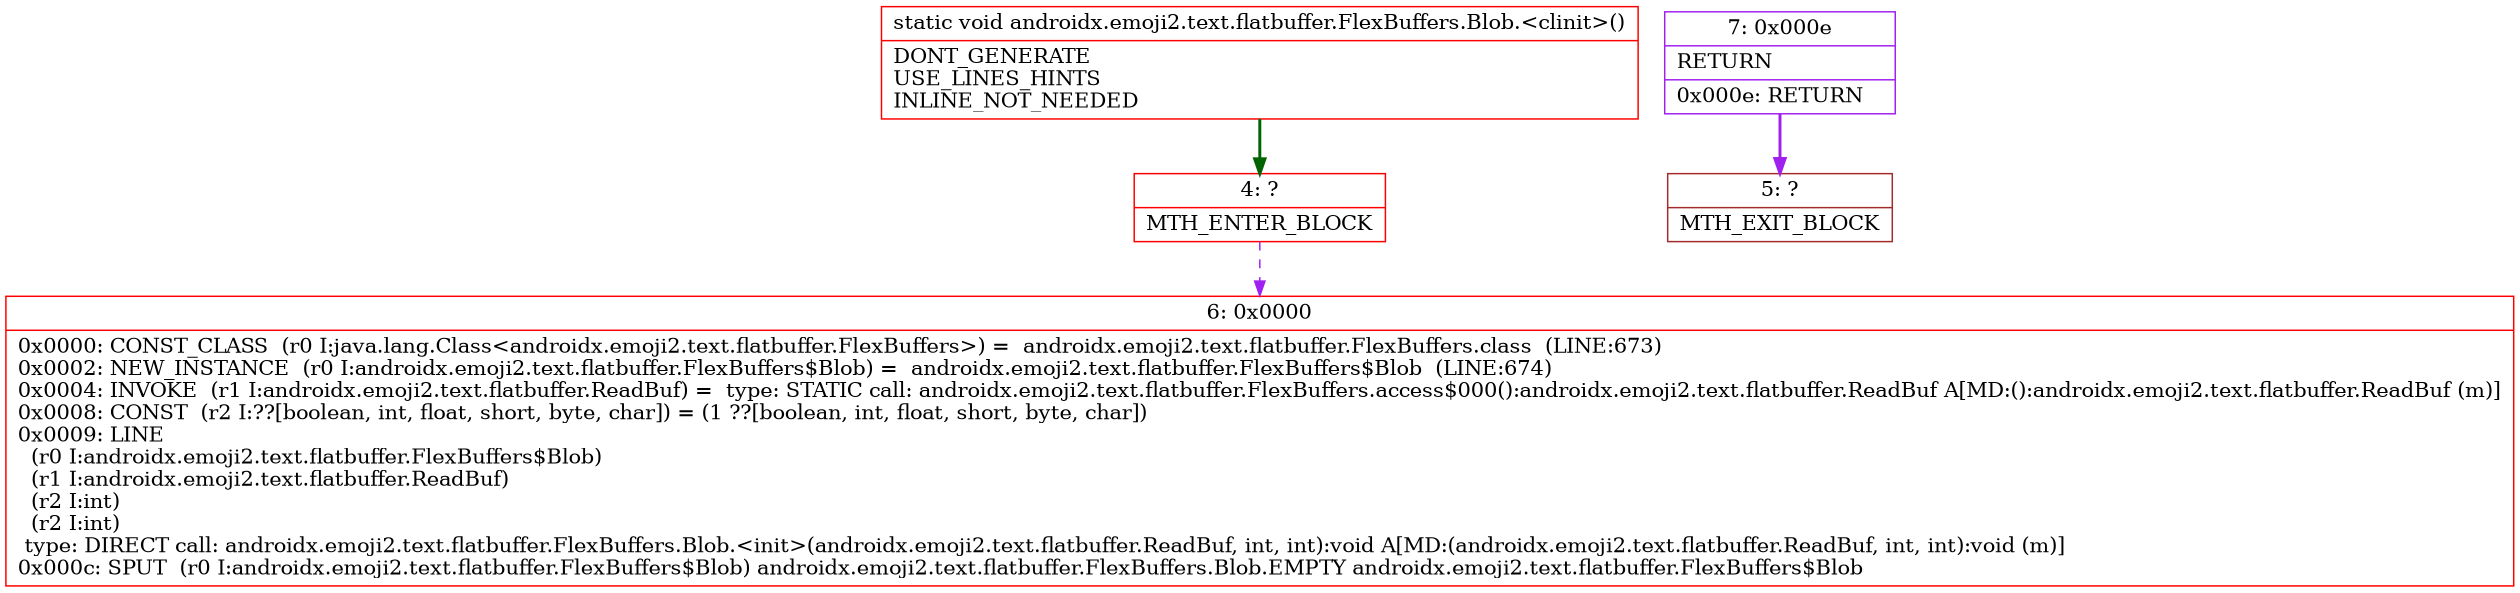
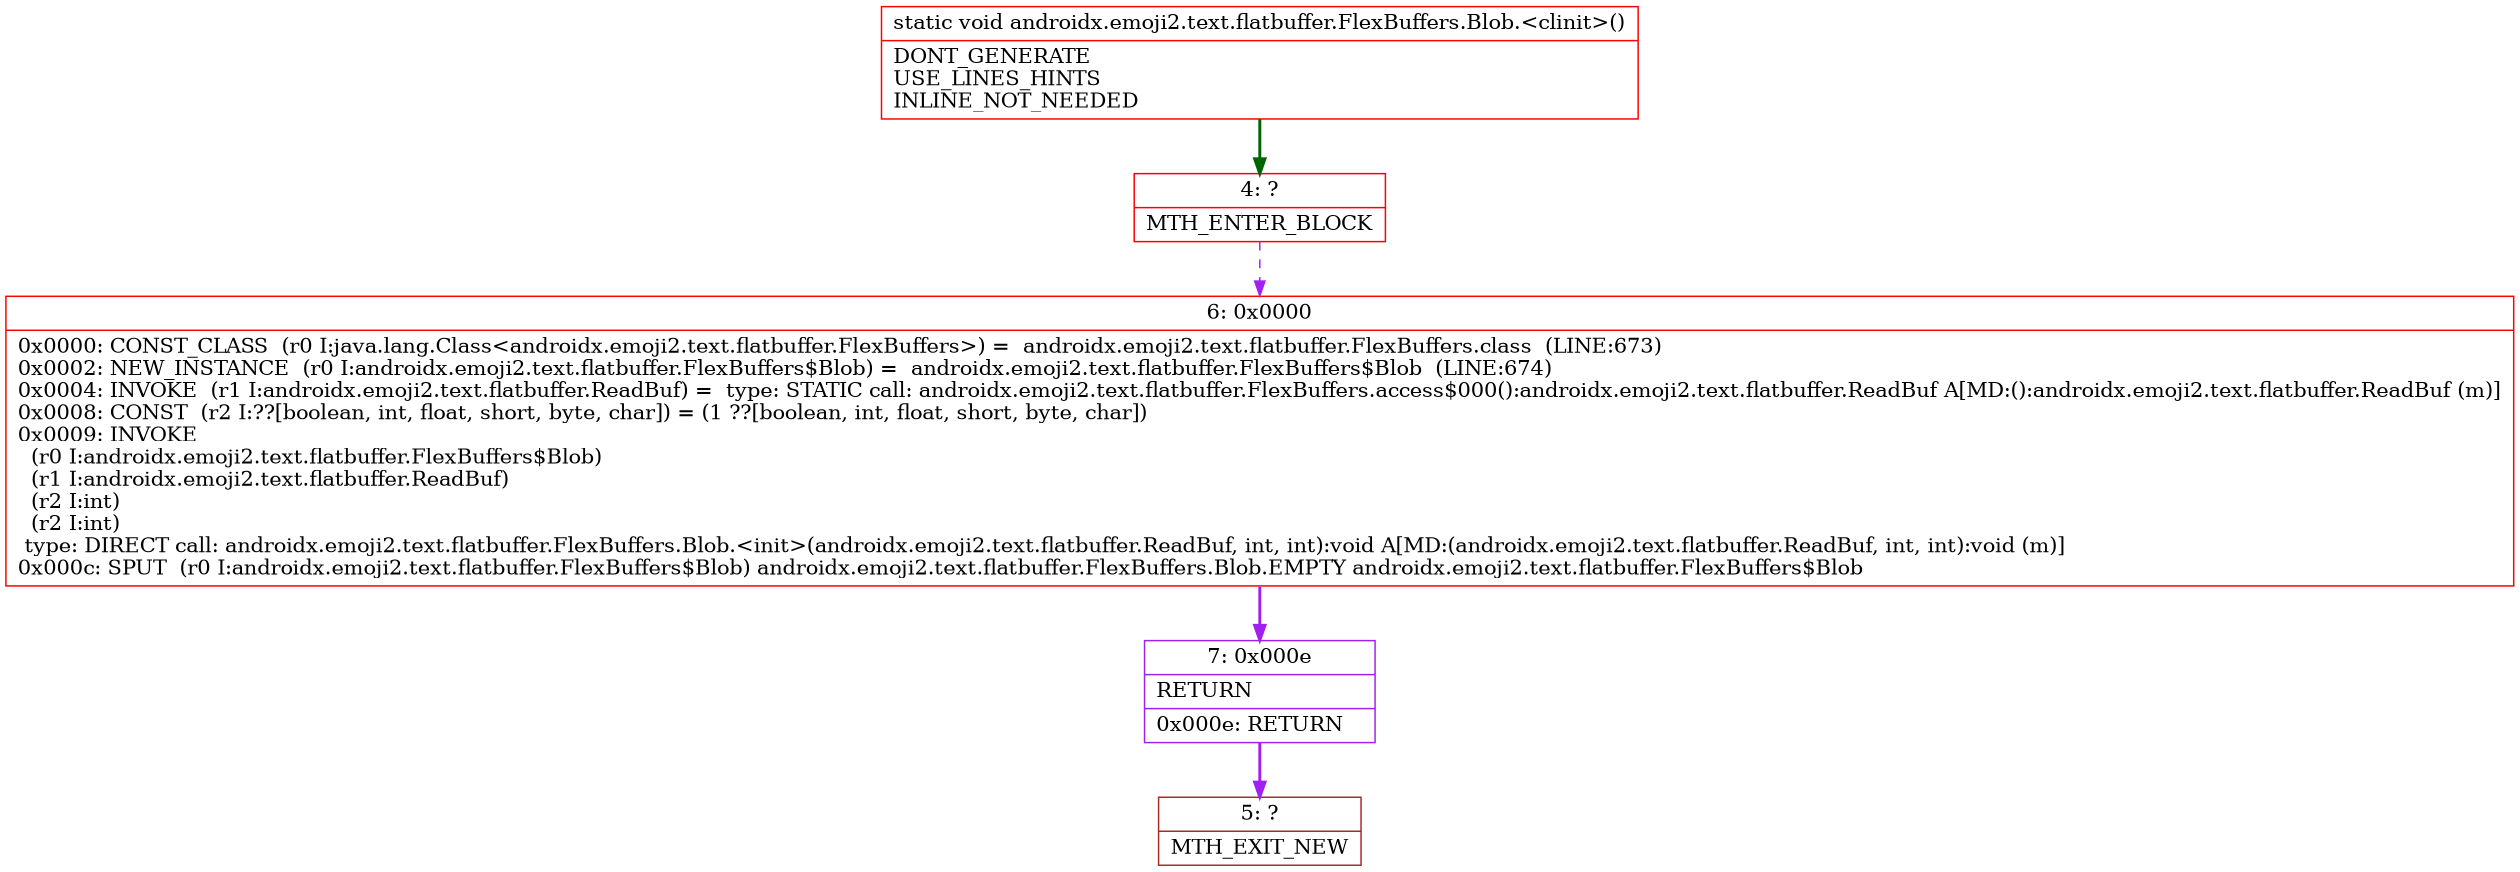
node "5: ?": text "MTH_EXIT_BLOCK" -> "MTH_EXIT_NEW"
node "6: 0x0000": text "0x0009: LINE" -> "0x0009: INVOKE"
edge "6: 0x0000" -> "7: 0x000e": added
